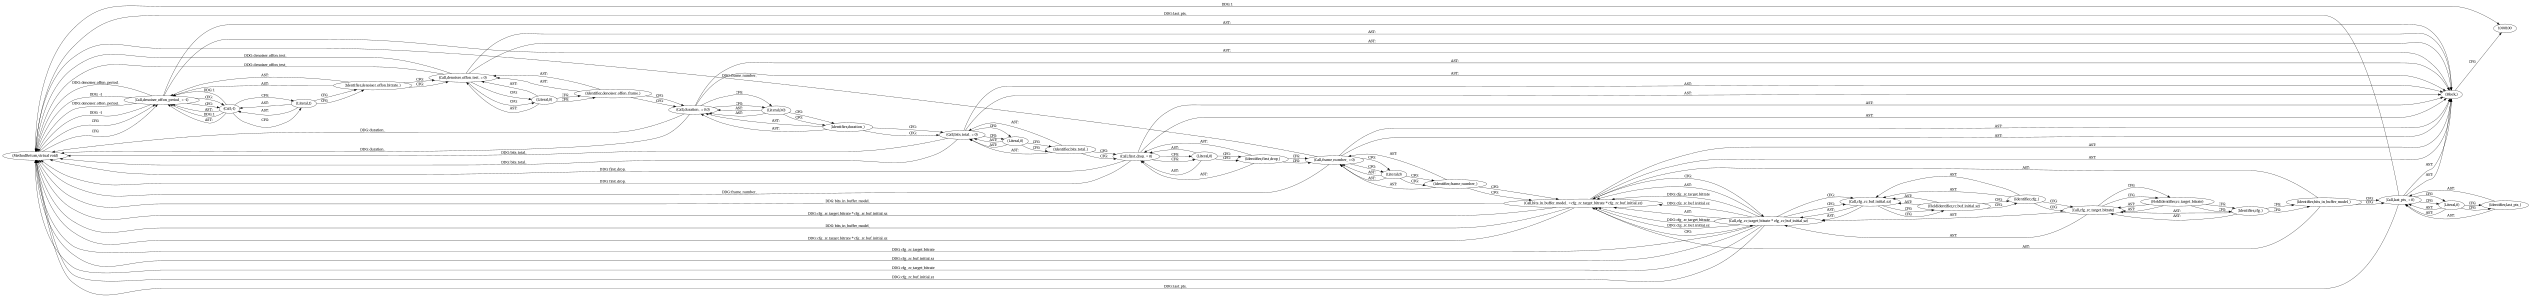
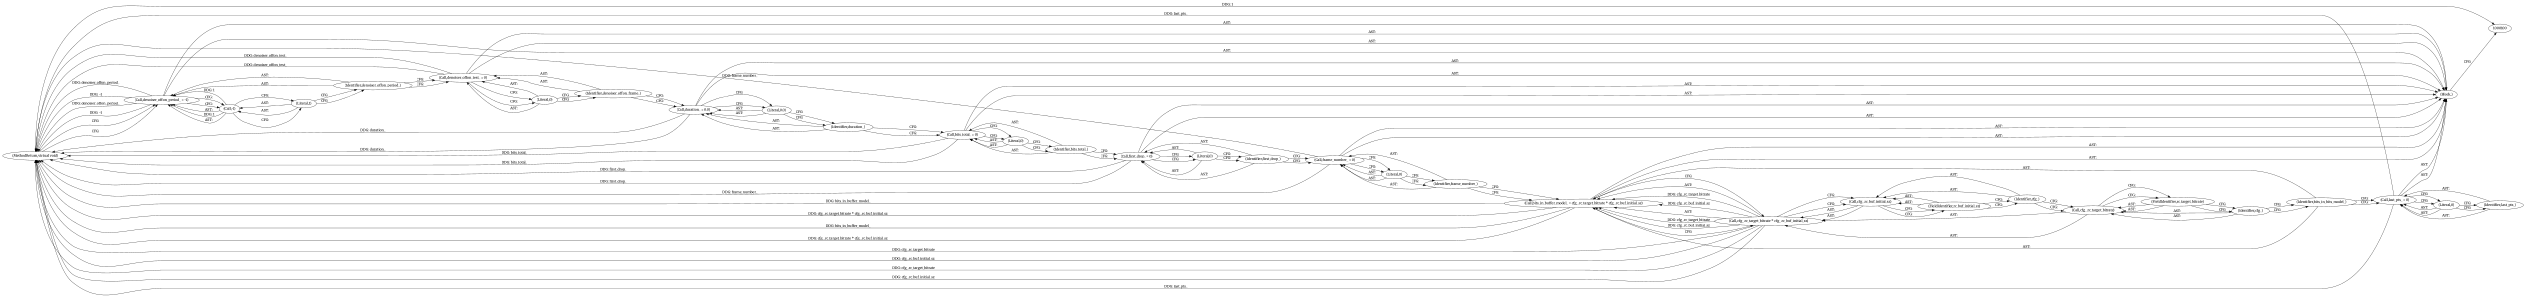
node "(Identifier,denoiser_offon_bitrate_)": label "(Identifier,denoiser_offon_bitrate_)" -> "(Identifier,denoiser_offon_period_)"
node "(Identifier,bits_in_buffer_model_)": label "(Identifier,bits_in_buffer_model_)" -> "(Identifier,bits_in_bits_model_)"
